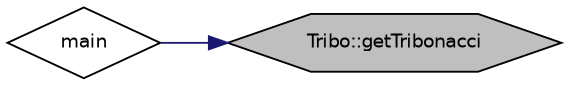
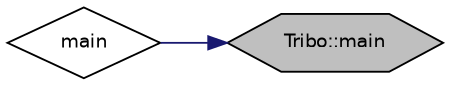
node "Tribo::getTribonacci": label "Tribo::getTribonacci" -> "Tribo::main"
